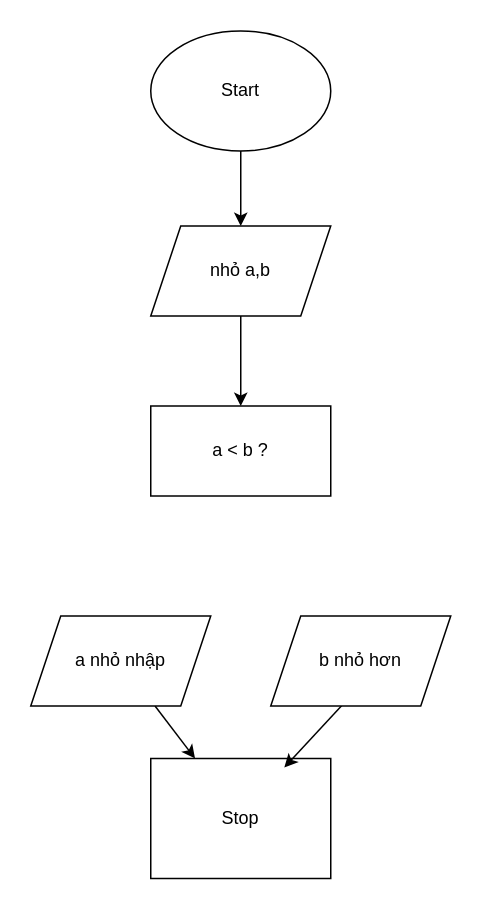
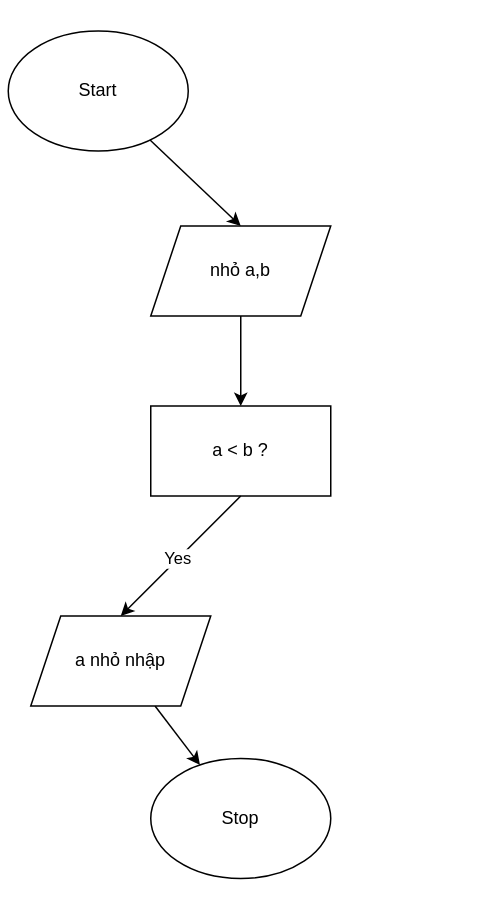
node "Start": moved (241, 91) -> (98, 91)
edge "a < b ?" -> "a nhỏ nhập": added, label "Yes"
node "b nhỏ hơn": removed
edge "b nhỏ hơn" -> "Stop": removed
node "Stop": shape rectangle -> ellipse
